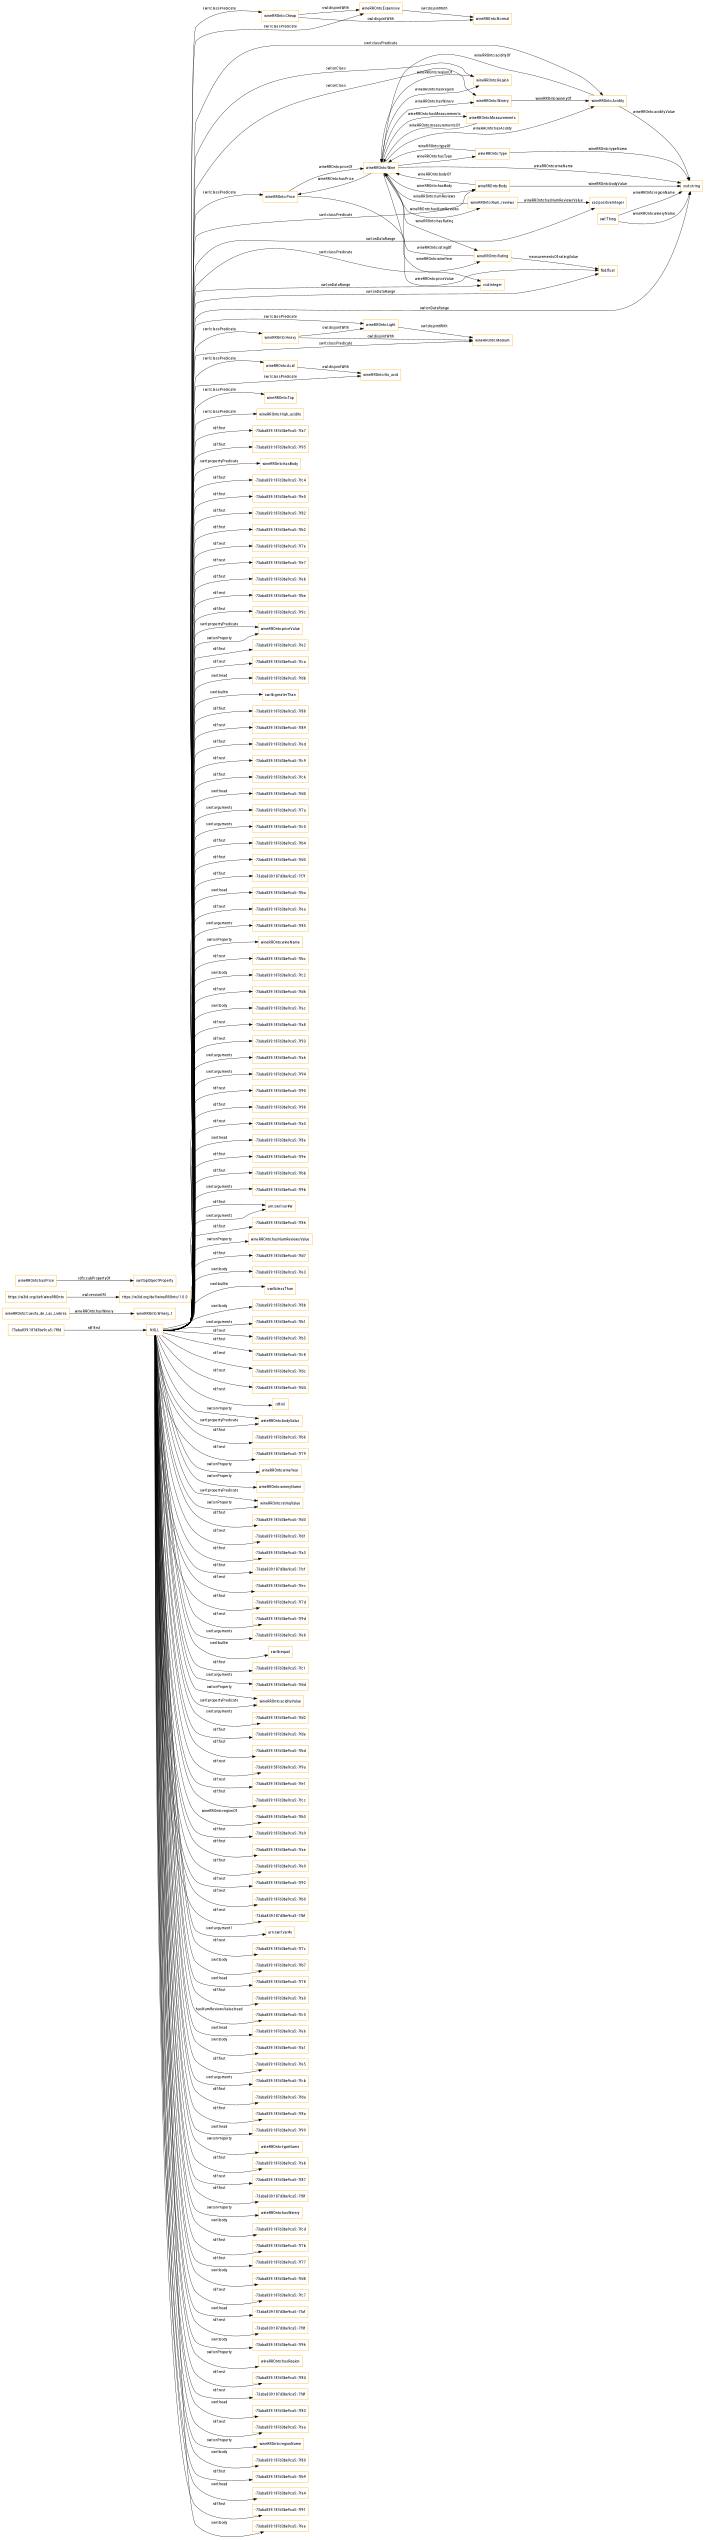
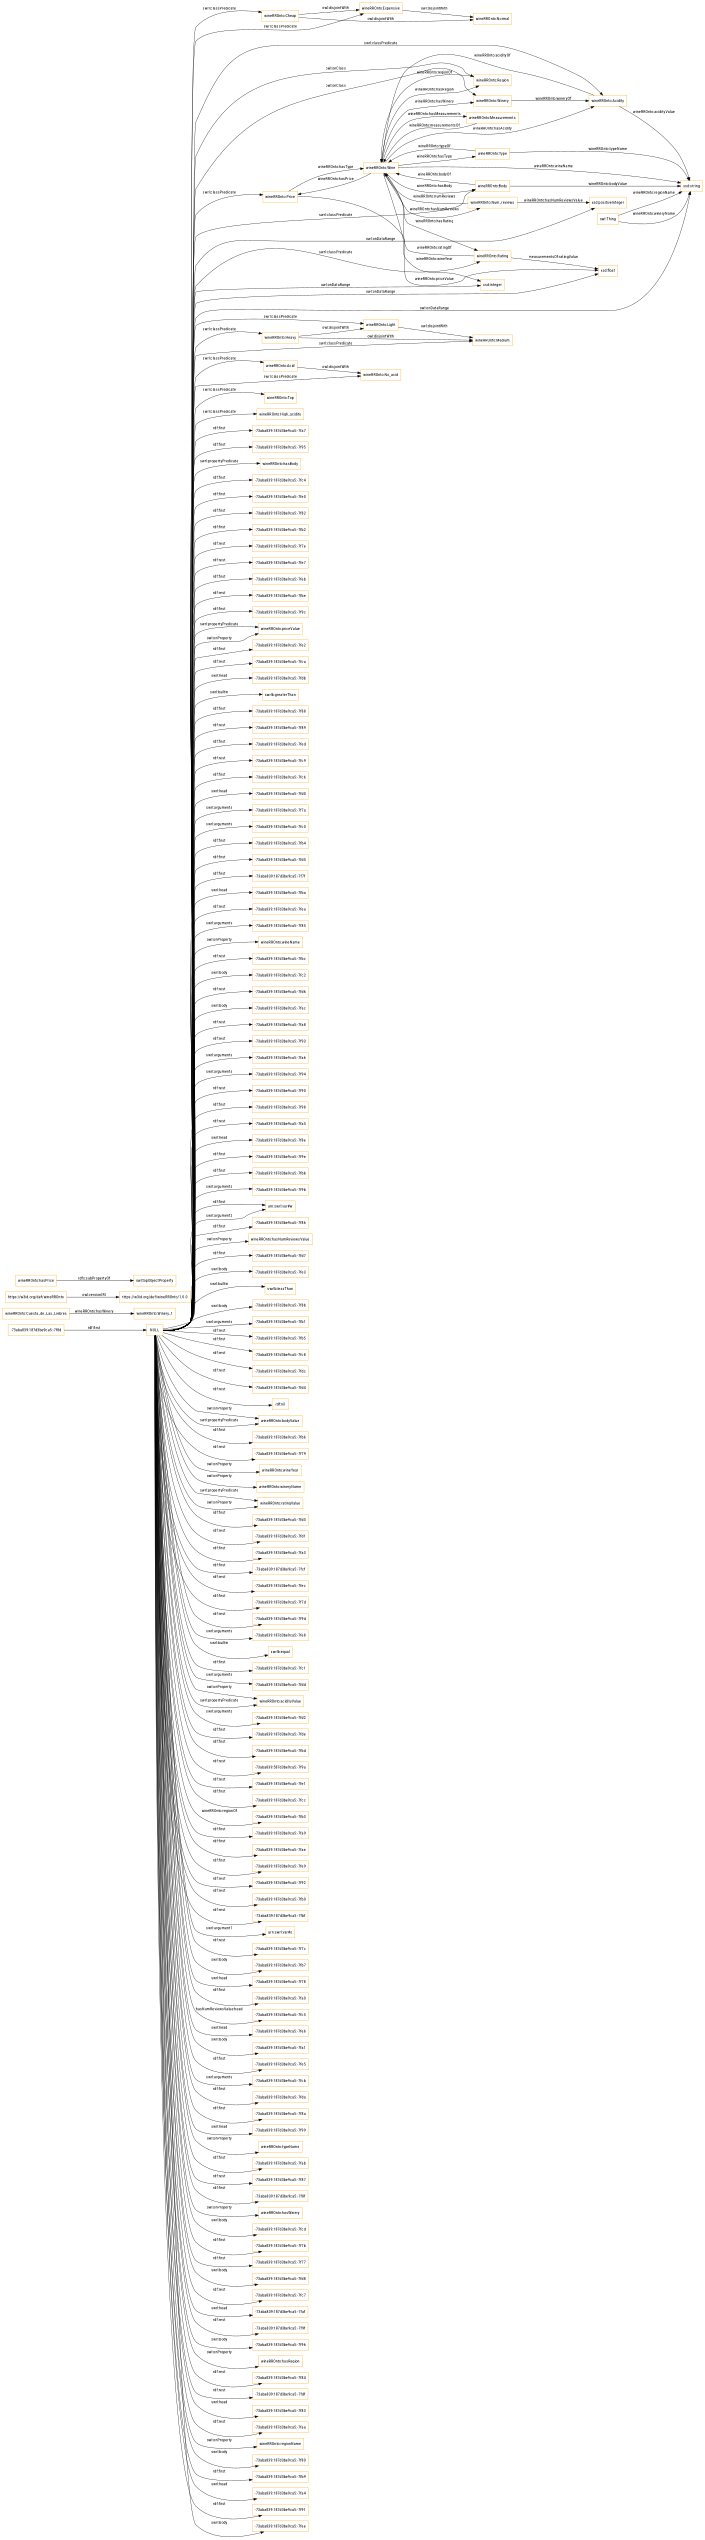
edge "wineRROnto:Price" -> "wineRROnto:Wine": label "wineRROnto:priceOf" -> "wineRROnto:hasType"
node "fbd:float": label "fbd:float" -> "xsd:float"
